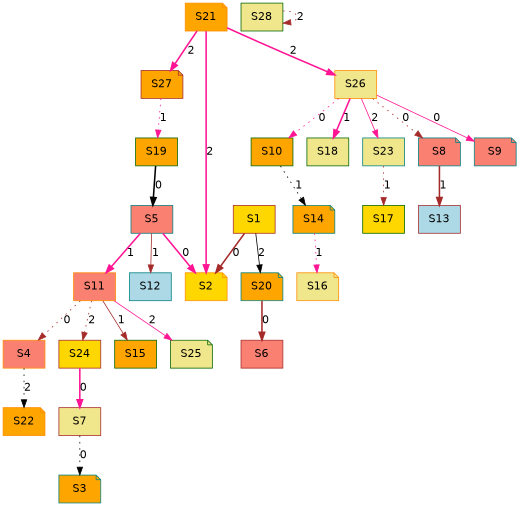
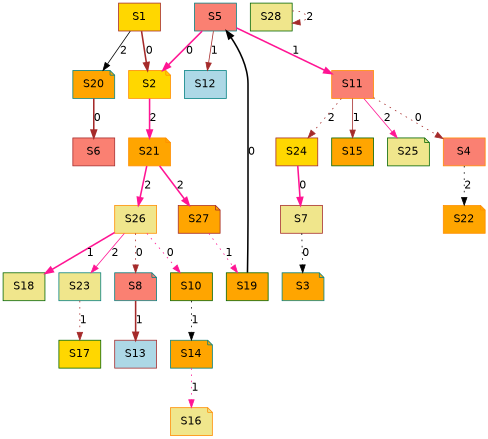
edge "S21" -> "S2": reversed
node "S9": removed
